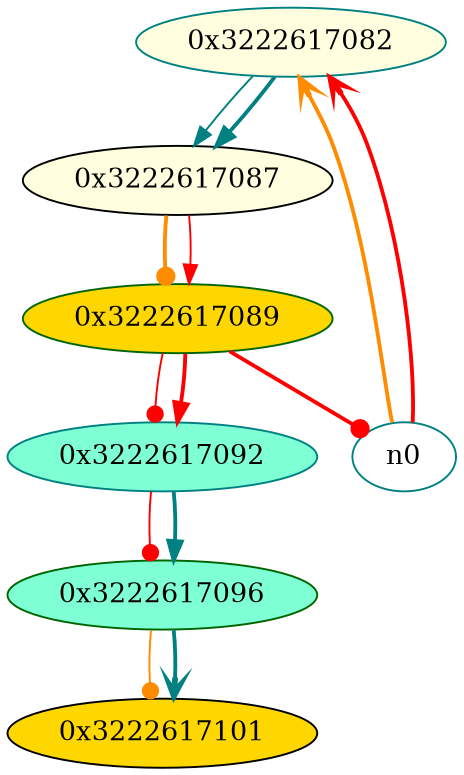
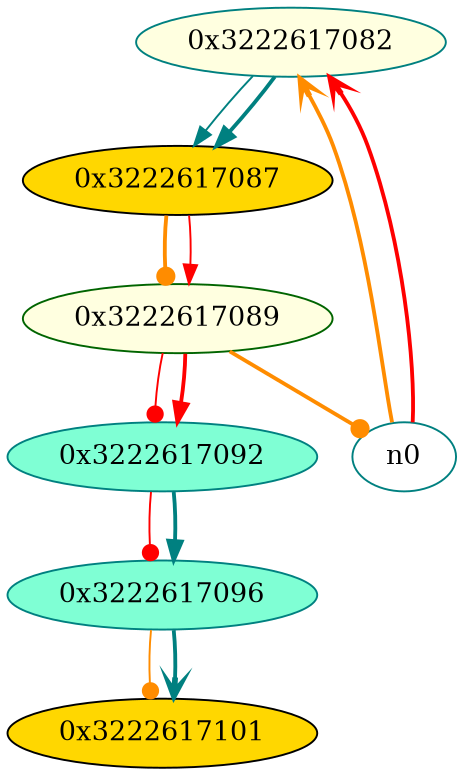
node "0x3222617087": fillcolor lightyellow -> gold
node "0x3222617089": fillcolor gold -> lightyellow
edge "0x3222617089" -> "n0": color red -> darkorange
node "0x3222617096": color darkgreen -> teal
